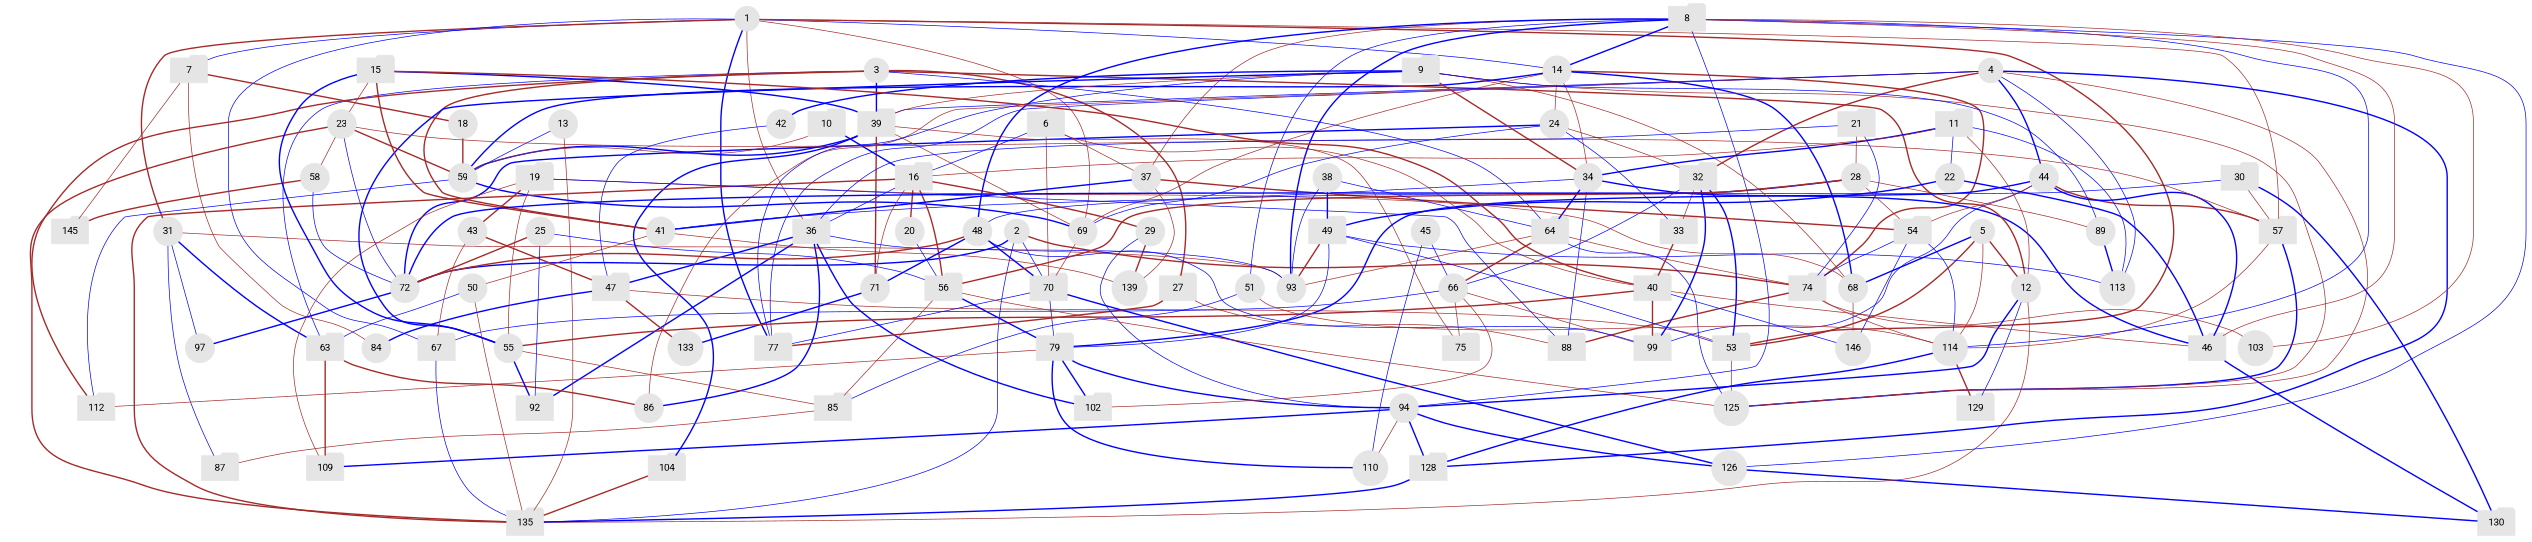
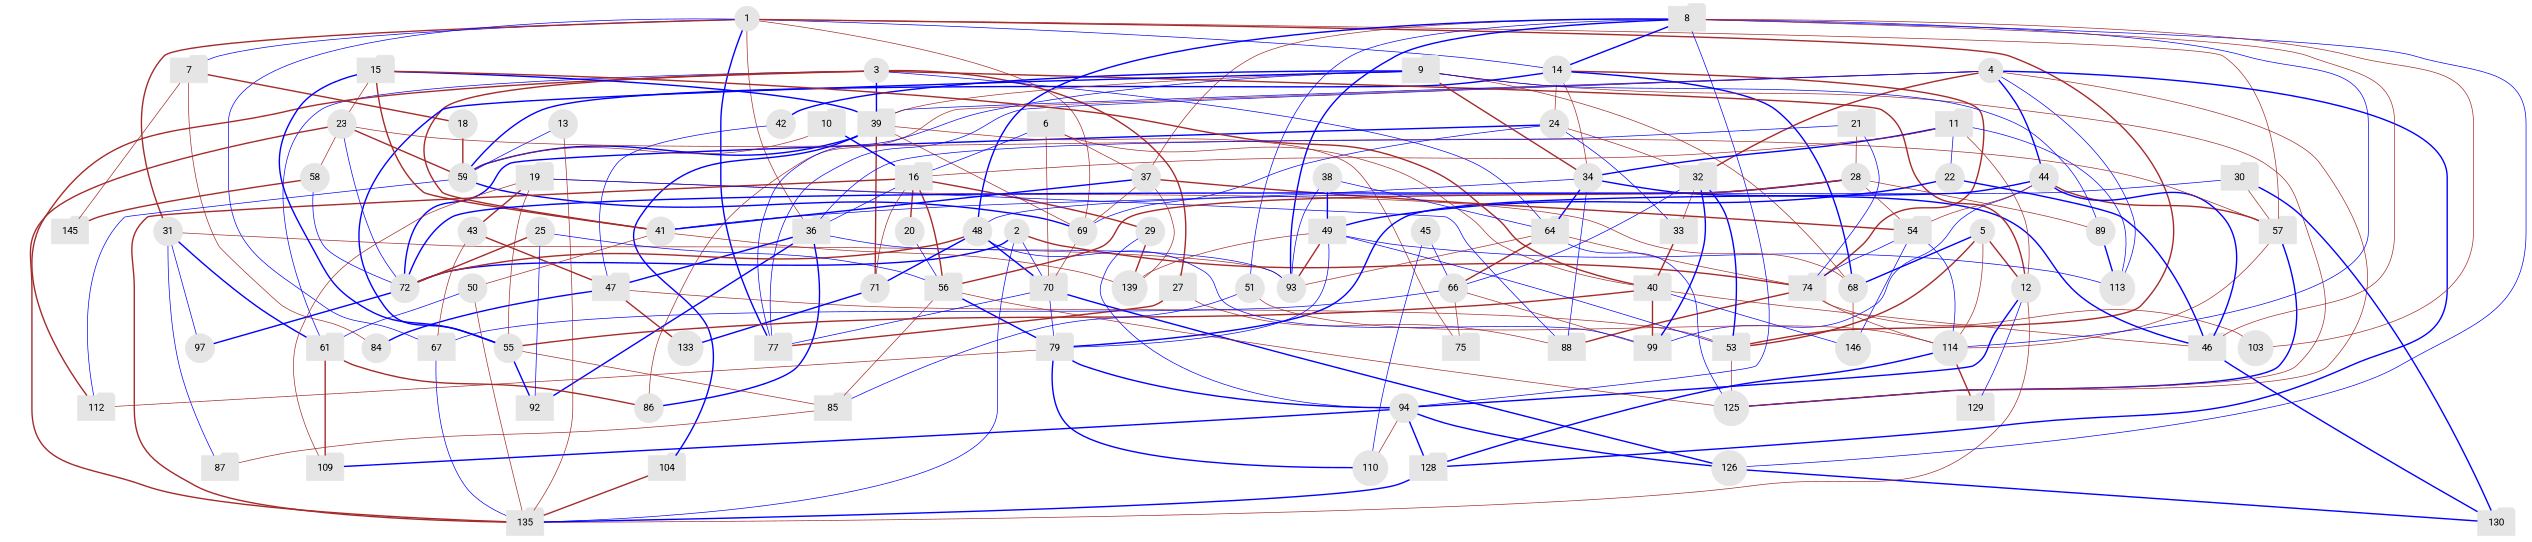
edge "14" -- "69": now "37" -- "69"
edge "49" -- "139": added
node "63": label "63" -> "61"
node "102": removed
